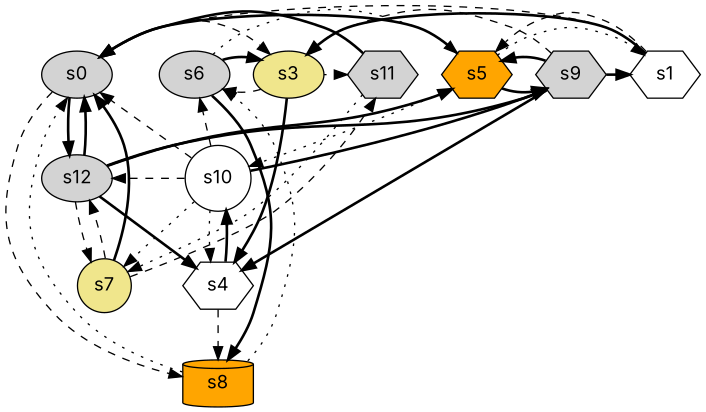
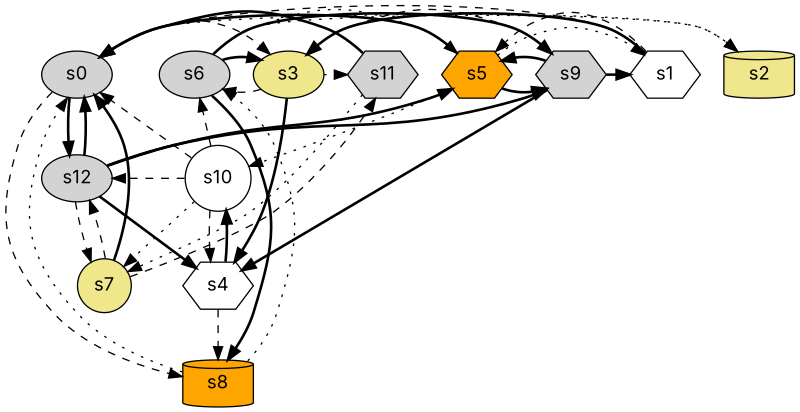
node "s2": added
edge "s10" -> "s9": now "s6" -> "s9"
edge "s10" -> "s4": style dotted -> dashed
